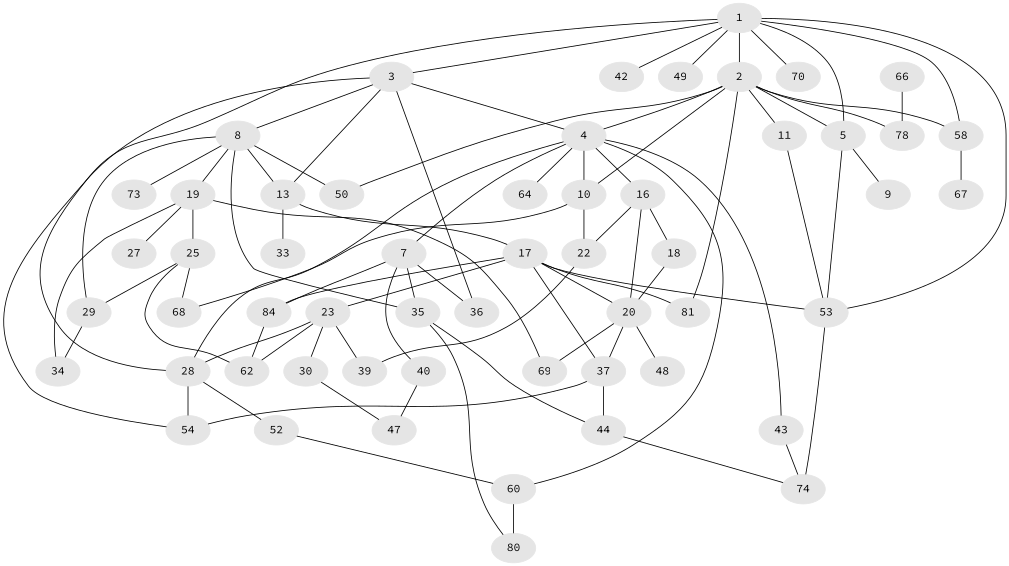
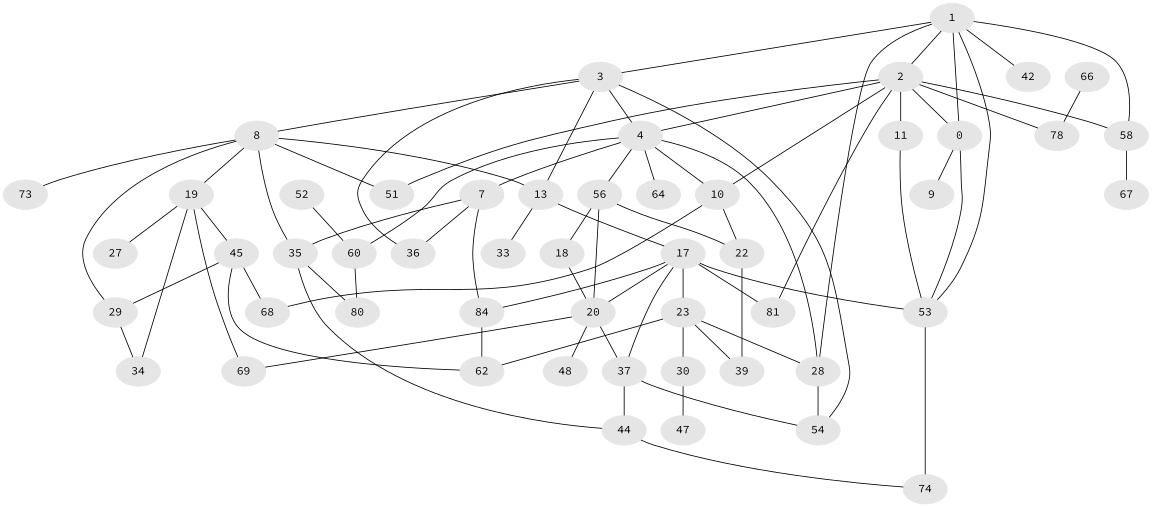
node "49": removed
node "70": removed
node "5": label "5" -> "0"
node "50": label "50" -> "51"
node "16": label "16" -> "56"
node "25": label "25" -> "45"
node "40": removed
edge "28" -- "52": removed
node "43": removed
